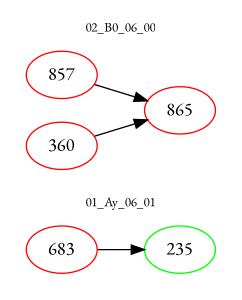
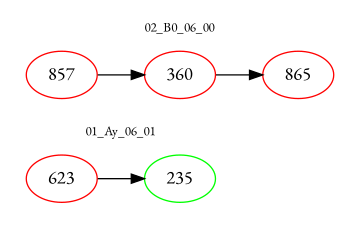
edge "857" -> "865": now "857" -> "360"
node "683": label "683" -> "623"
